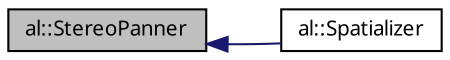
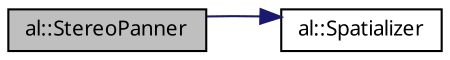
edge "al::Spatializer" -> "al::StereoPanner": reversed
